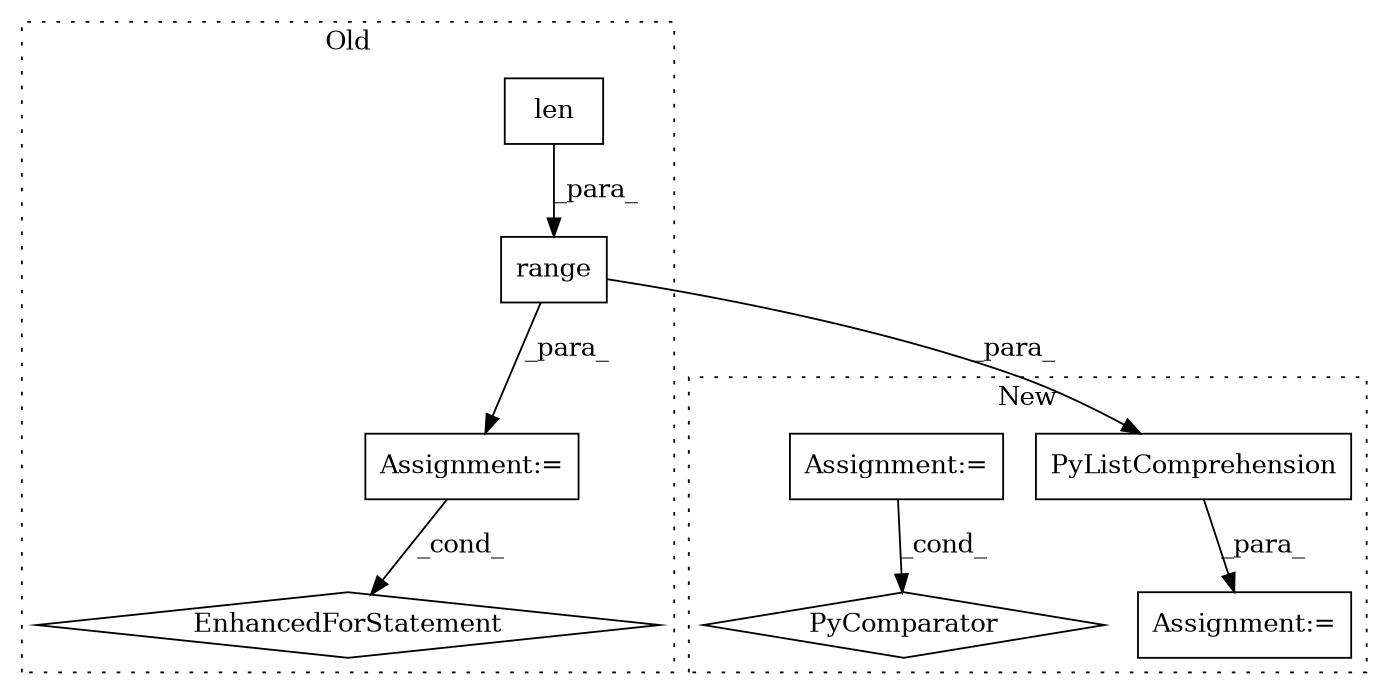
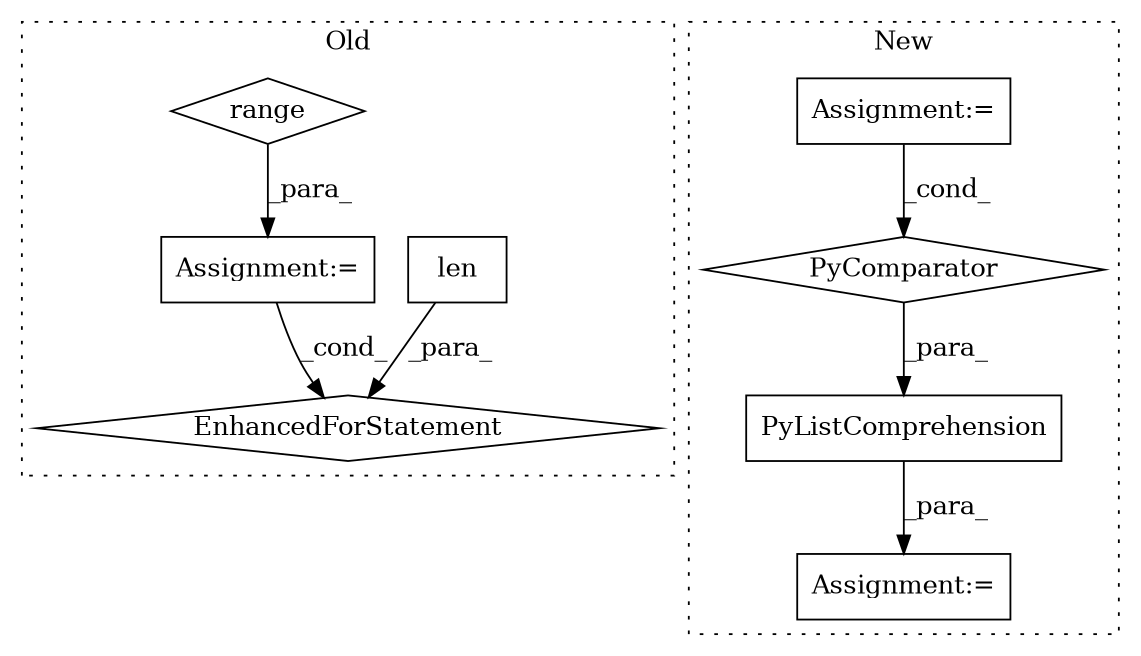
edge "len" -> "range": now "len" -> "EnhancedForStatement"
node "range": shape box -> diamond
edge "range" -> "PyListComprehension": now "PyComparator" -> "PyListComprehension"
